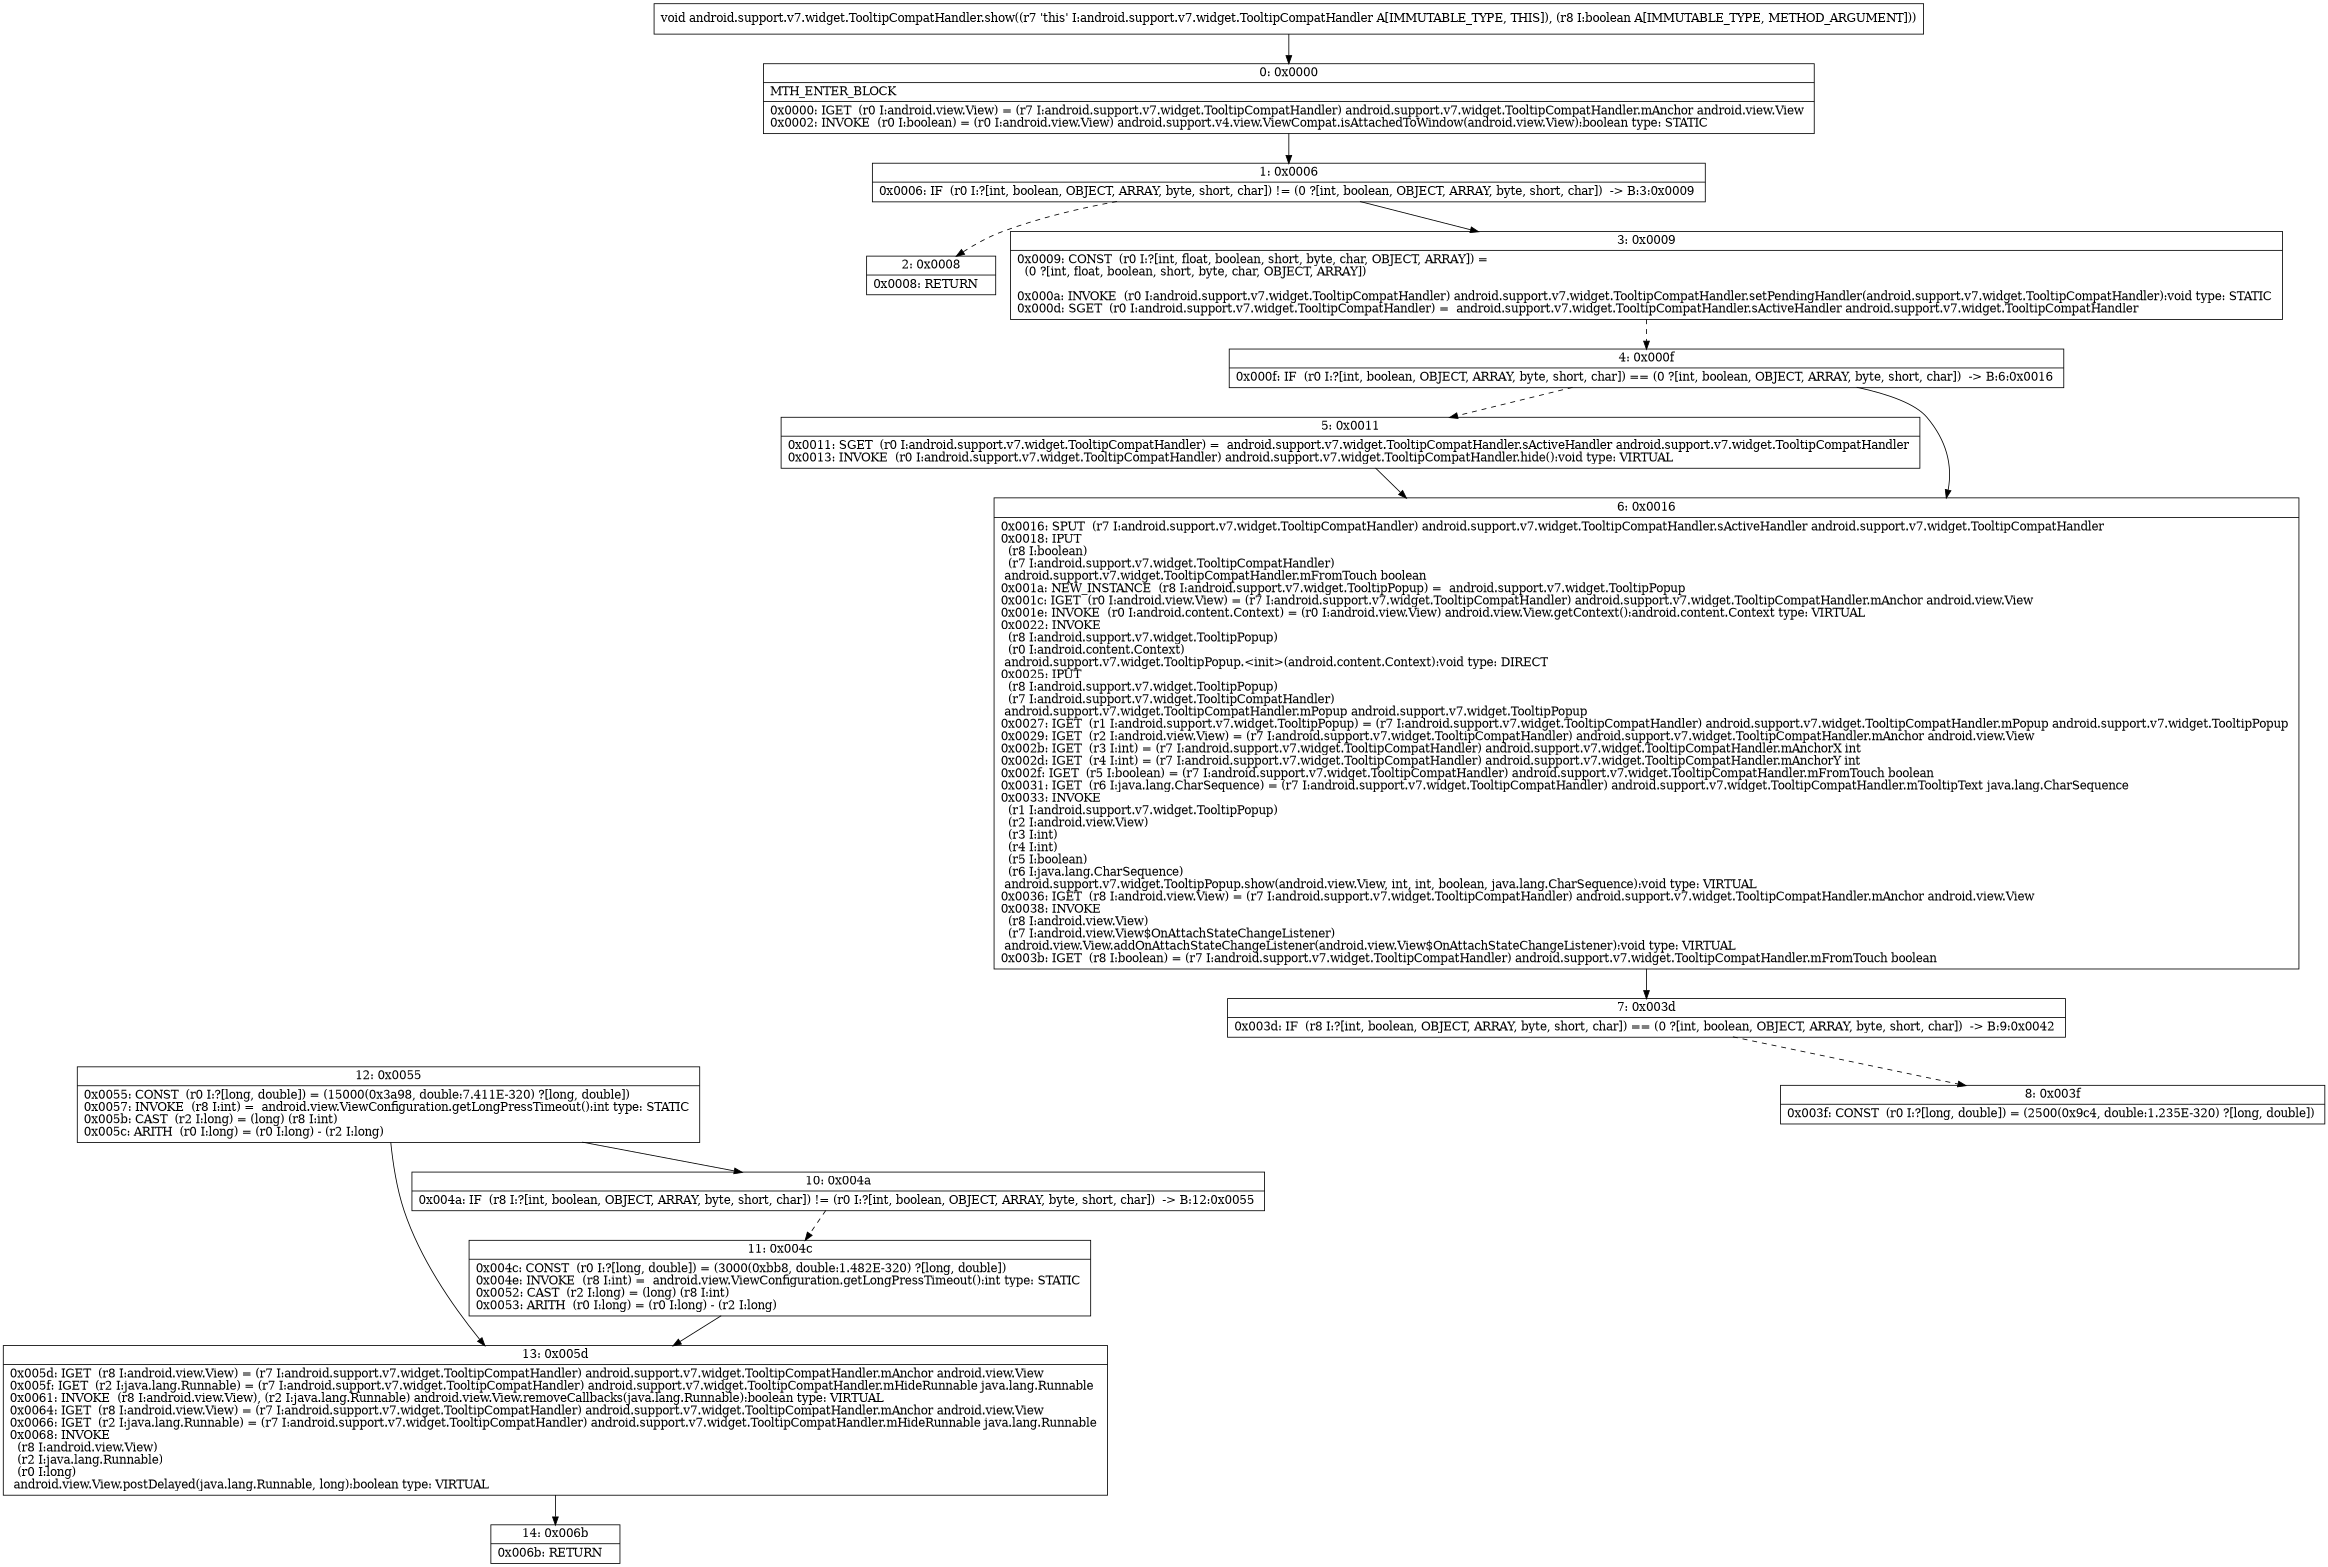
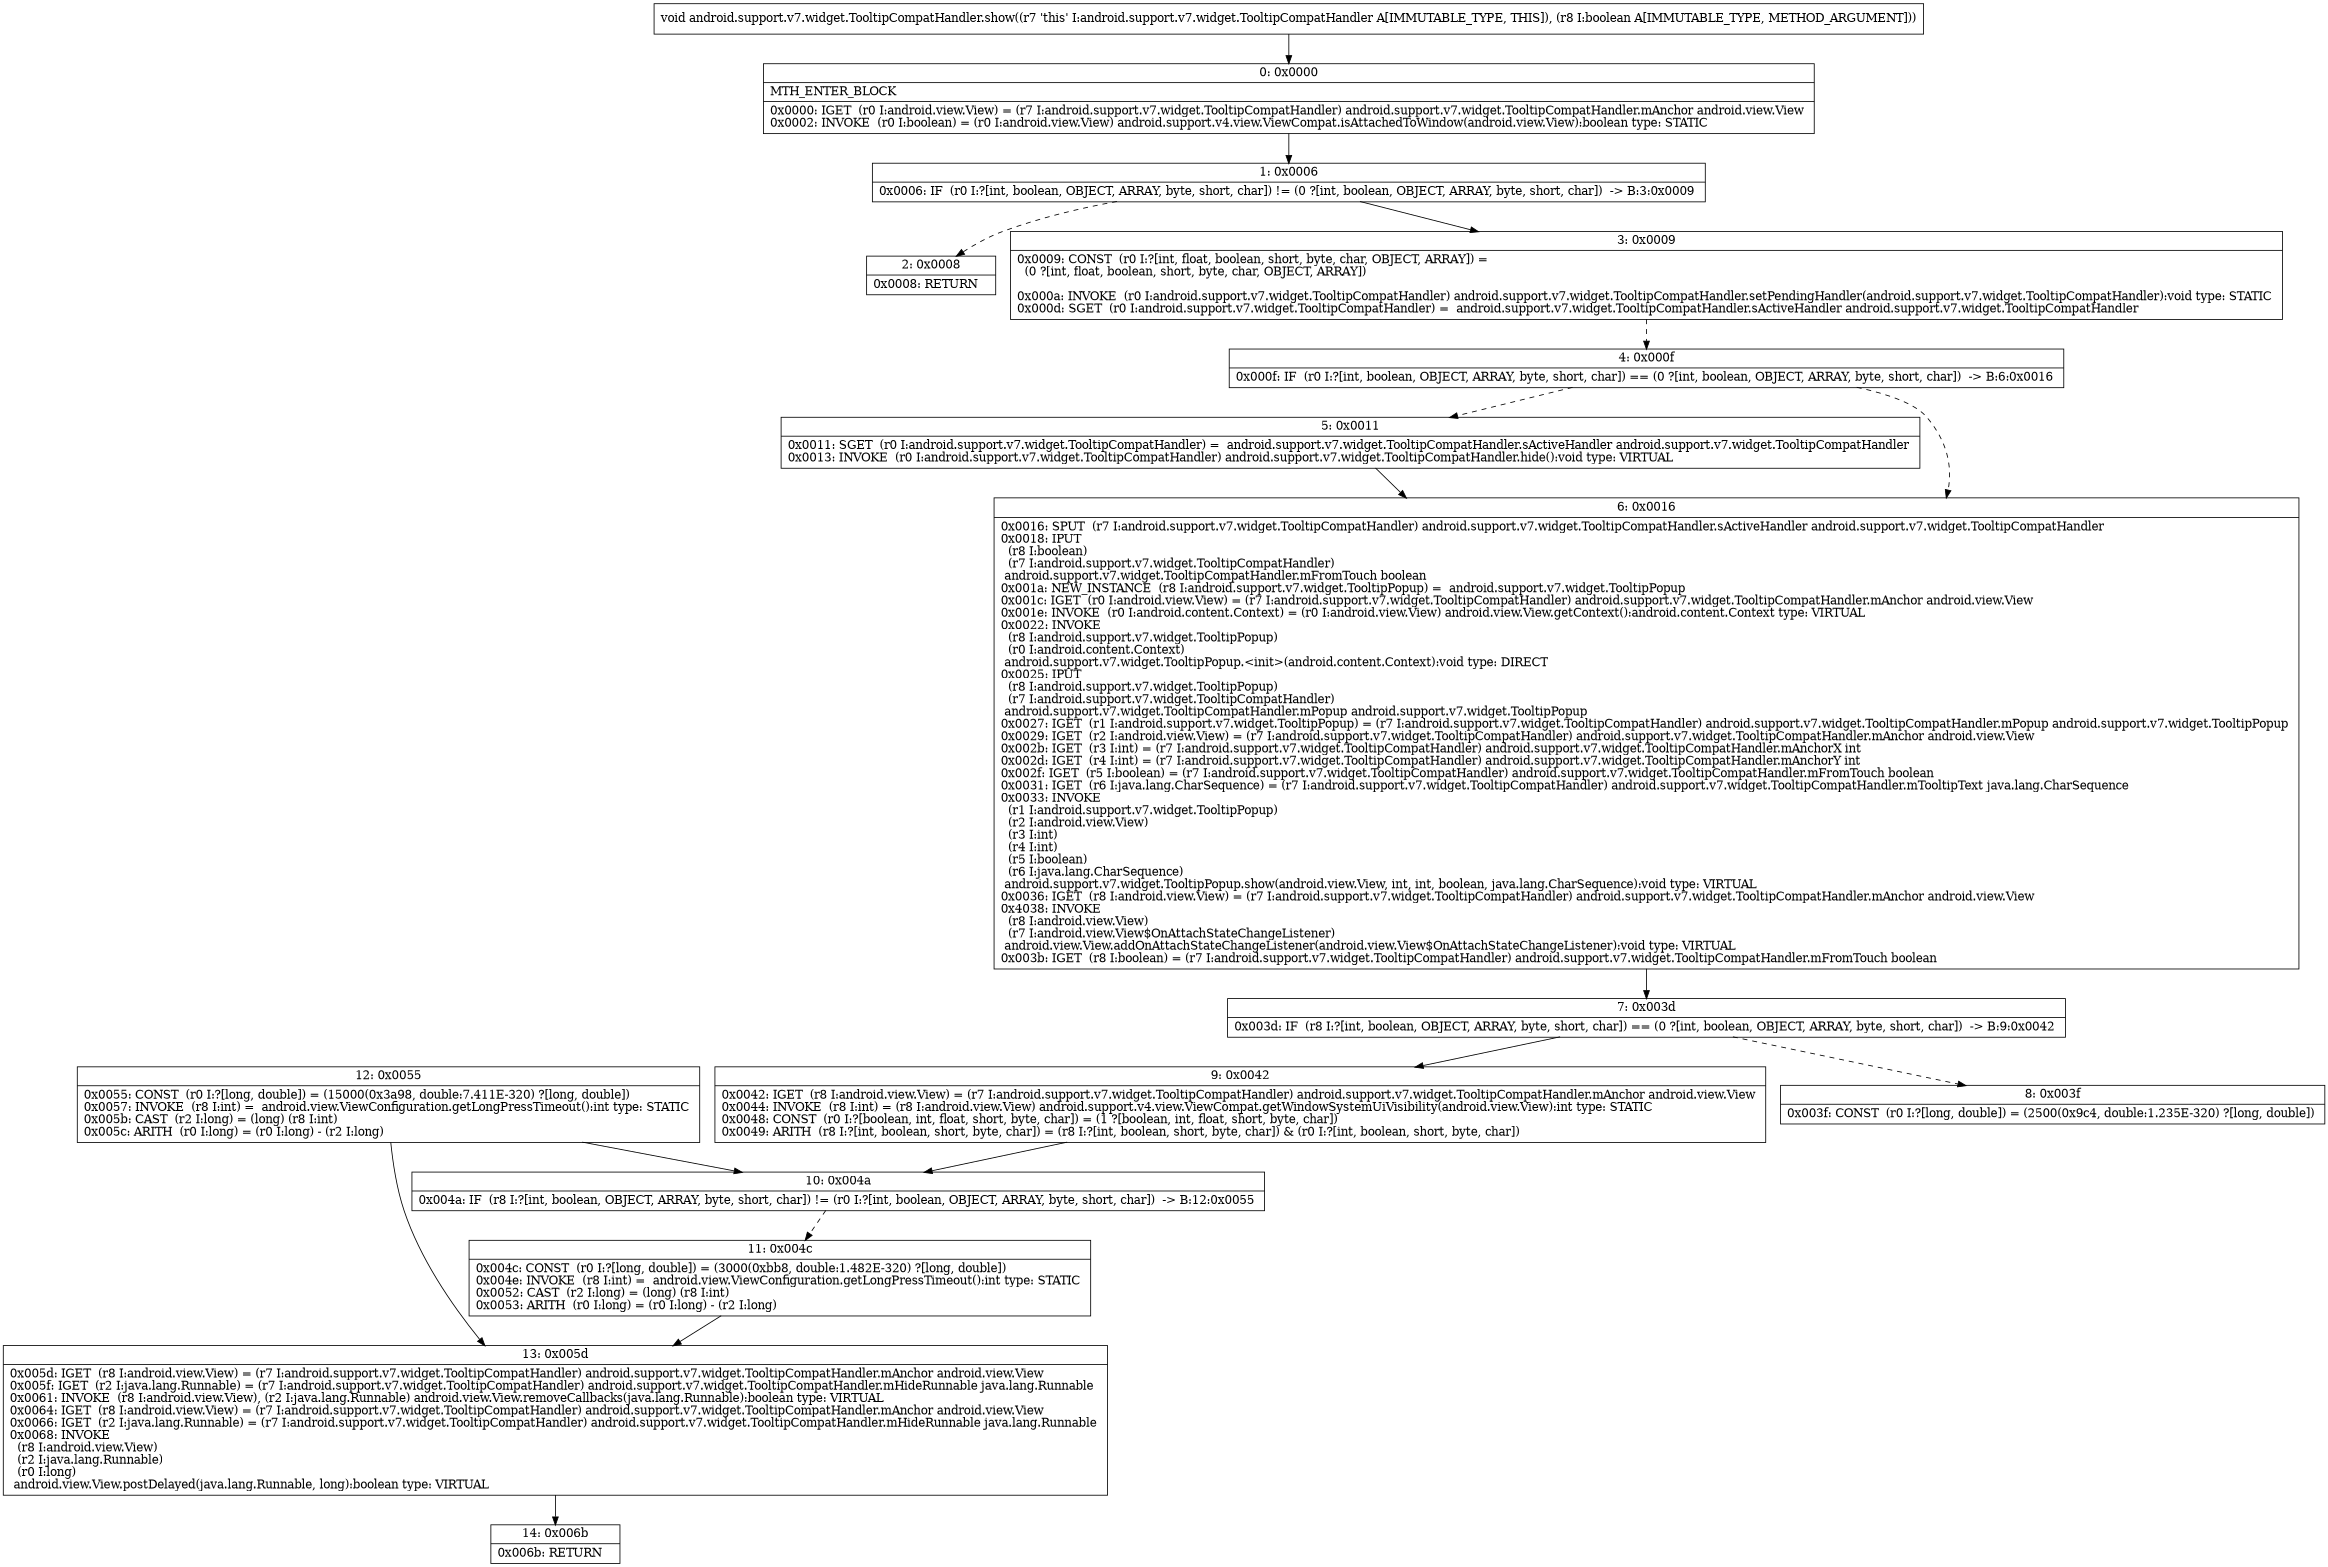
edge "4: 0x000f" -> "6: 0x0016": style solid -> dashed
node "6: 0x0016": text "0x0038: INVOKE" -> "0x4038: INVOKE"
node "9: 0x0042": added
